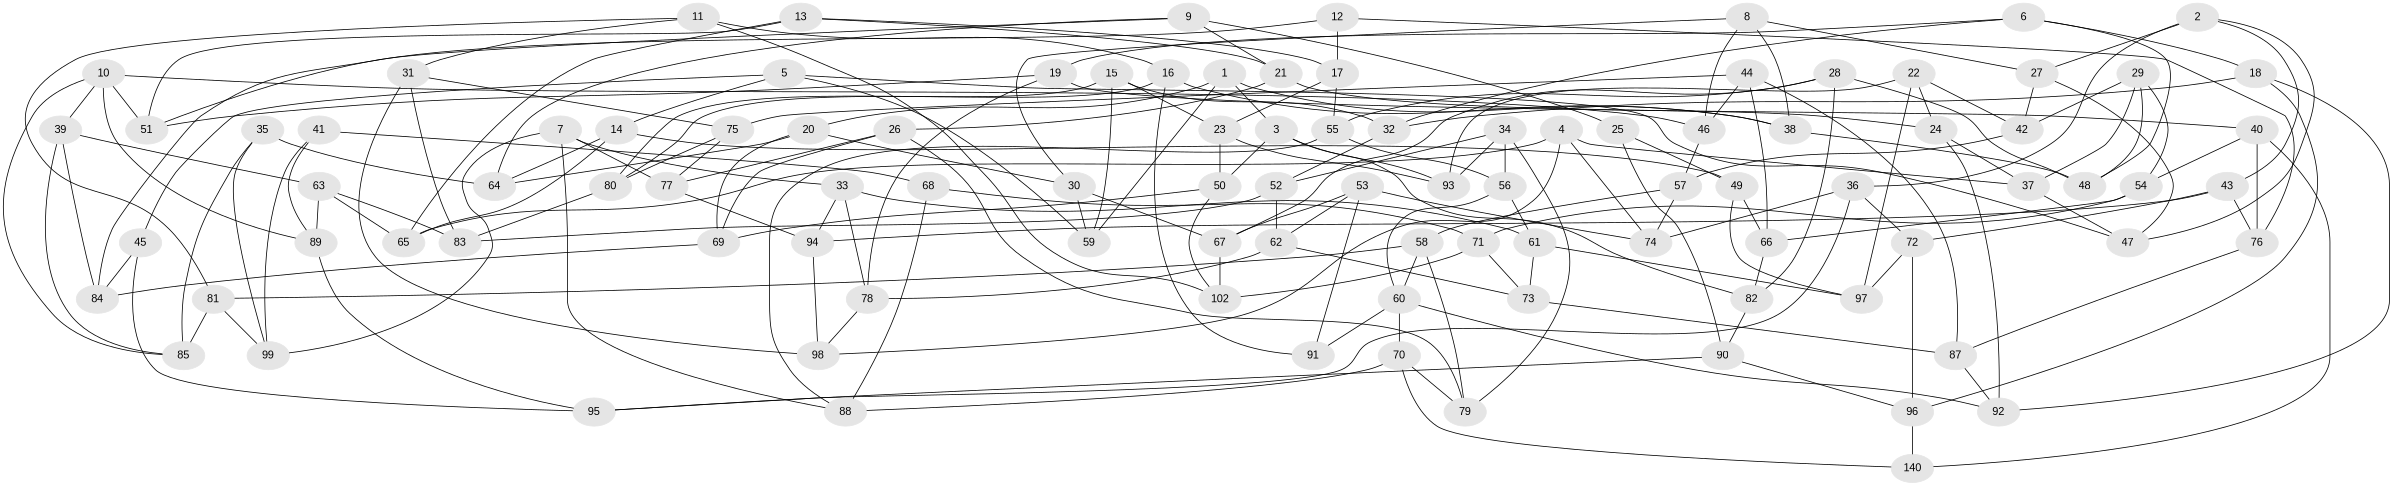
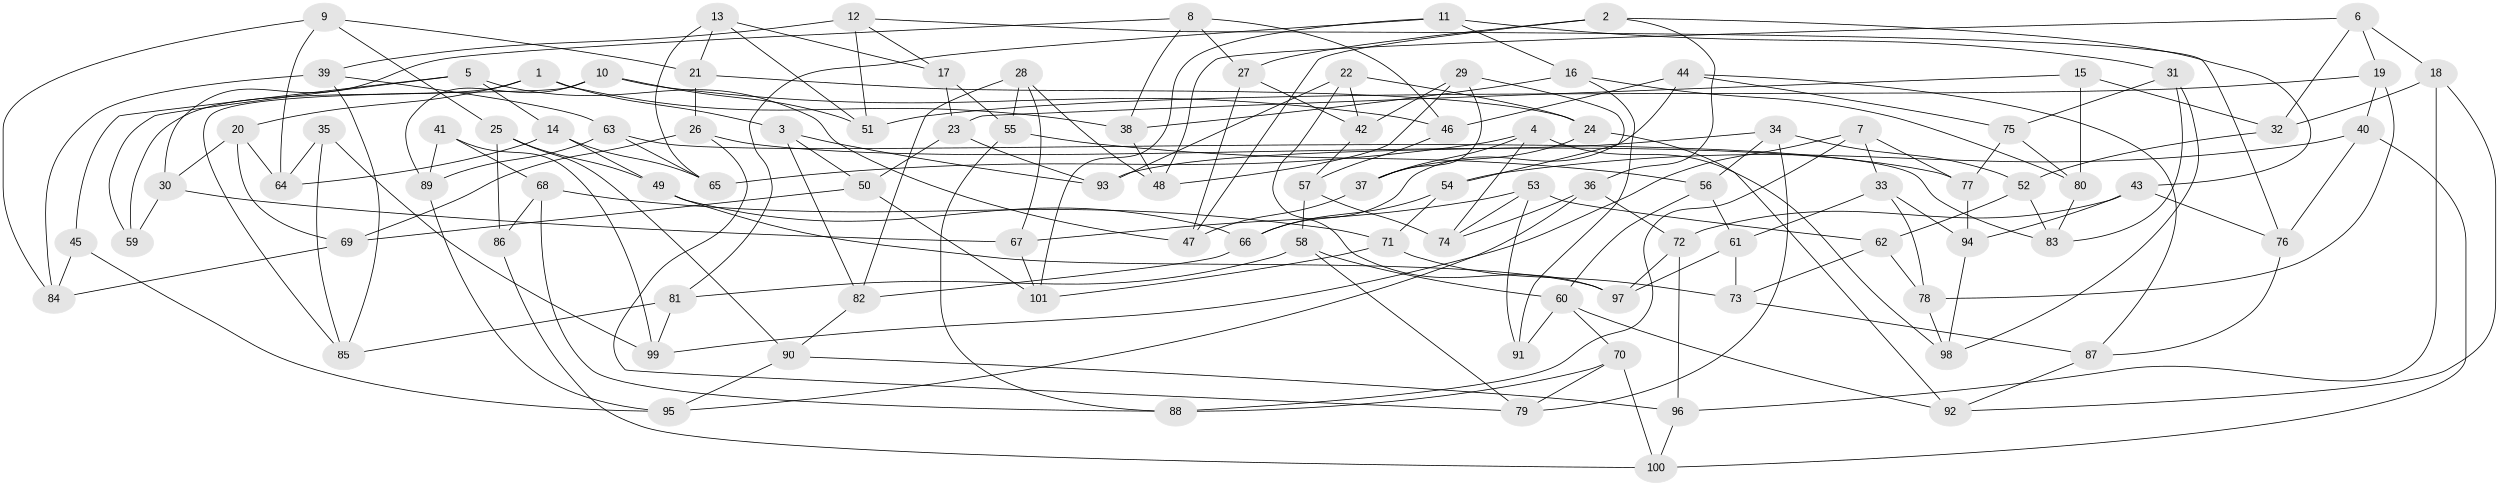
edge "10" -- "39": now "12" -- "39"
edge "15" -- "59": removed
node "86": added
node "102": label "102" -> "101"
node "140": label "140" -> "100"
